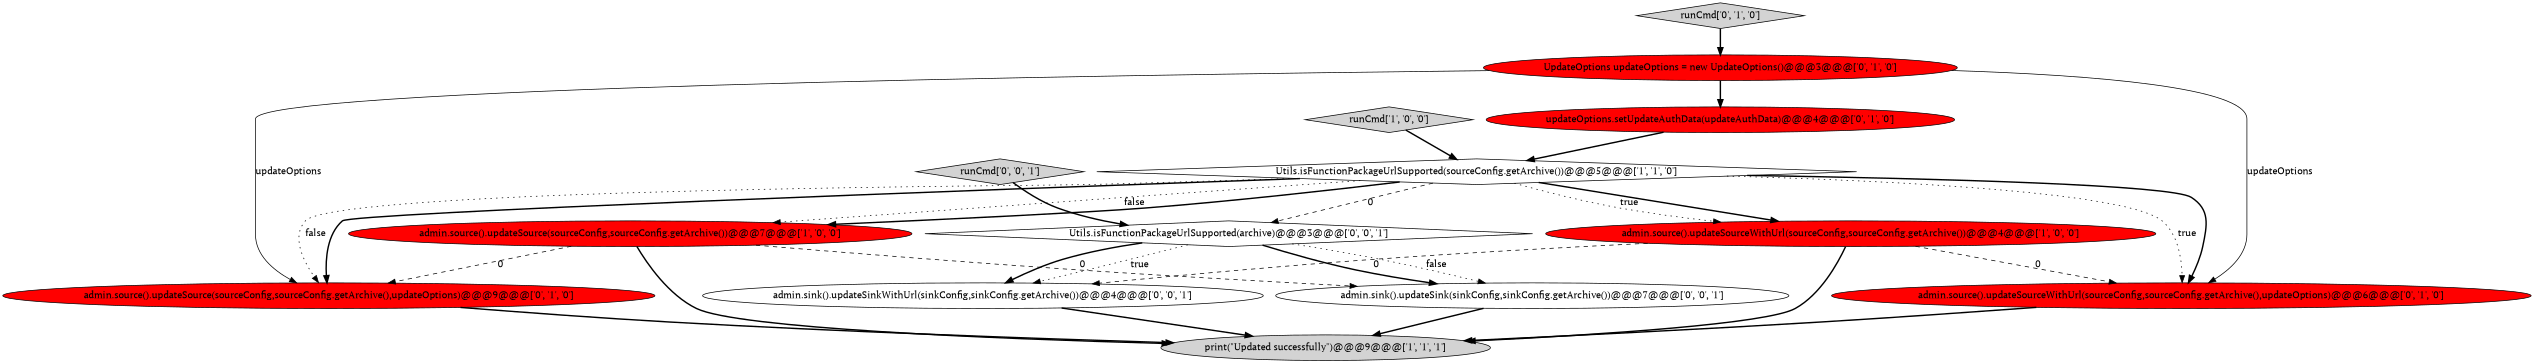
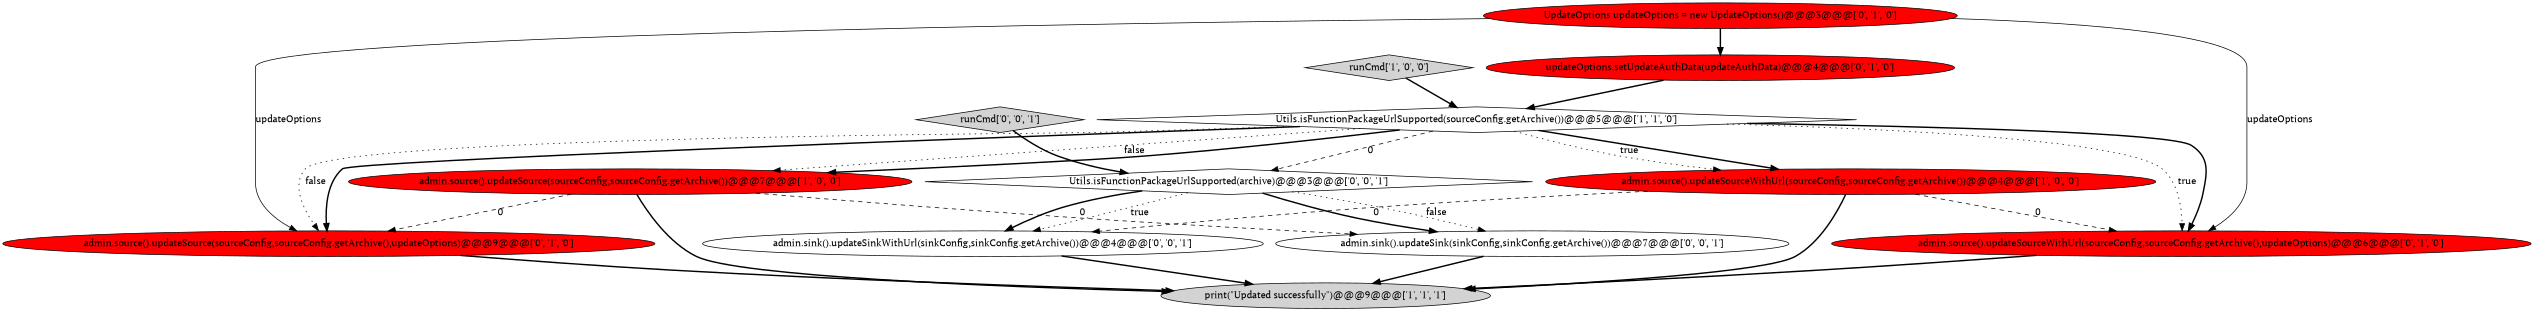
node "runCmd['0', '1', '0']": removed
